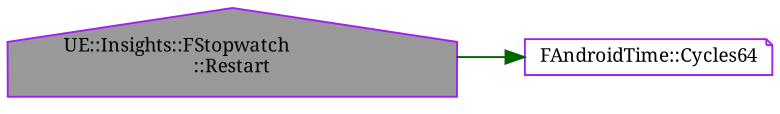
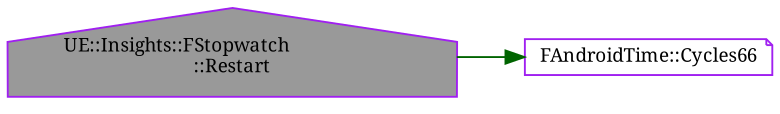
node "FAndroidTime::Cycles64": label "FAndroidTime::Cycles64" -> "FAndroidTime::Cycles66"
